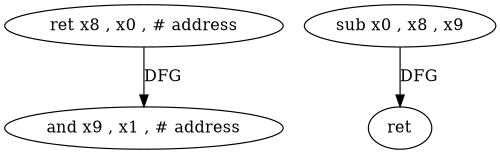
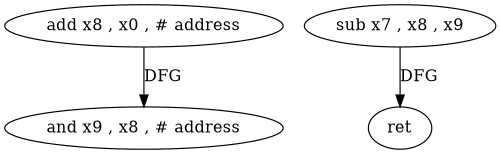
node "ret x8 , x0 , # address": label "ret x8 , x0 , # address" -> "add x8 , x0 , # address"
node "sub x0 , x8 , x9": label "sub x0 , x8 , x9" -> "sub x7 , x8 , x9"
node "and x9 , x1 , # address": label "and x9 , x1 , # address" -> "and x9 , x8 , # address"
